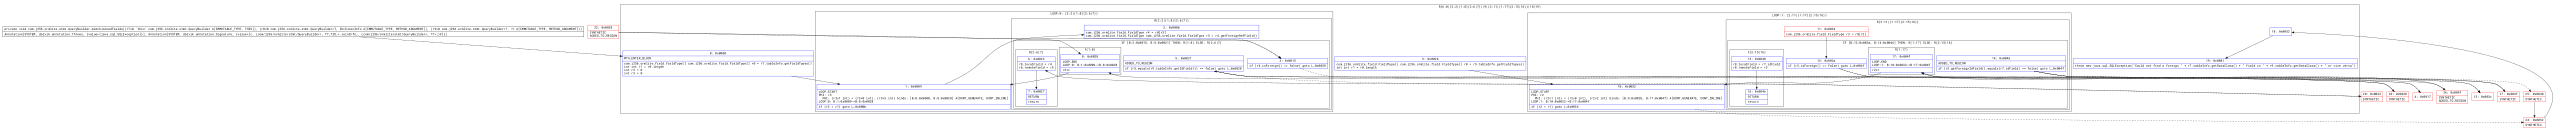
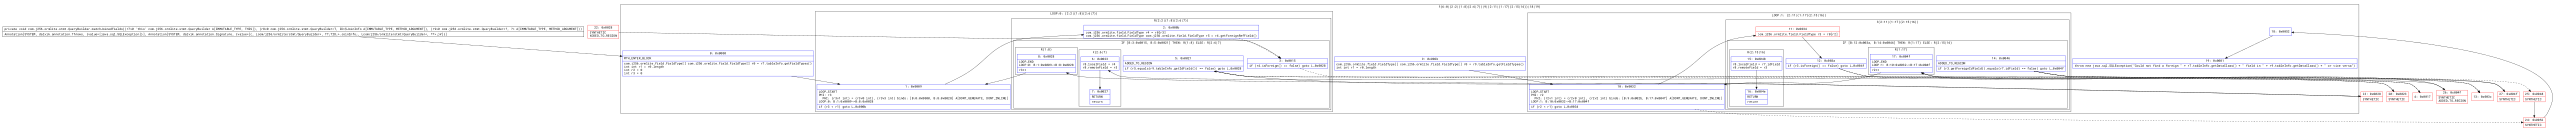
edge "22: 0x0028" -> "8: 0x0028": removed
edge "10: 0x0032" -> "11: 0x0034": added
